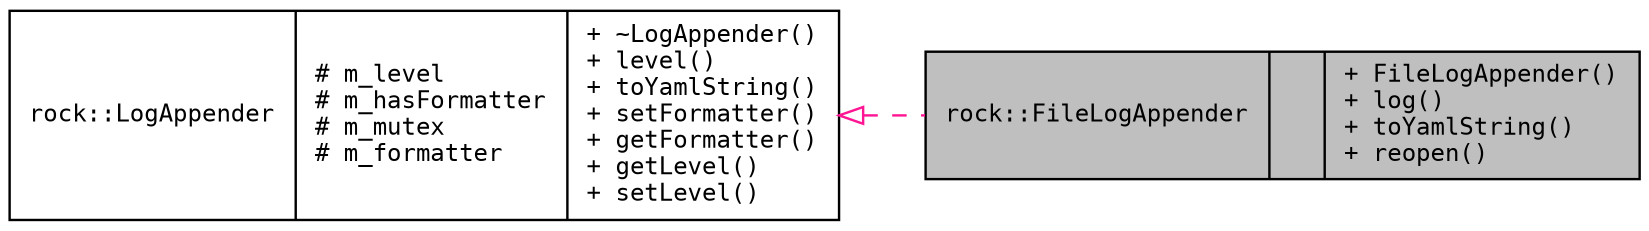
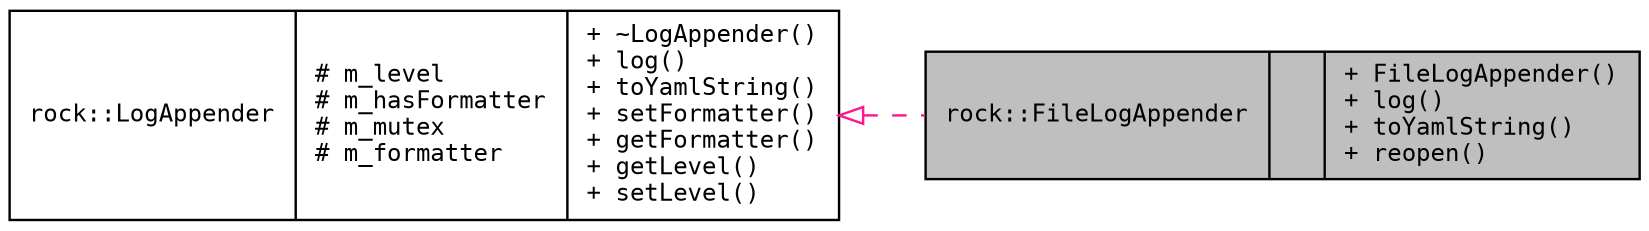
node "rock::LogAppender": text "+ level()" -> "+ log()"
